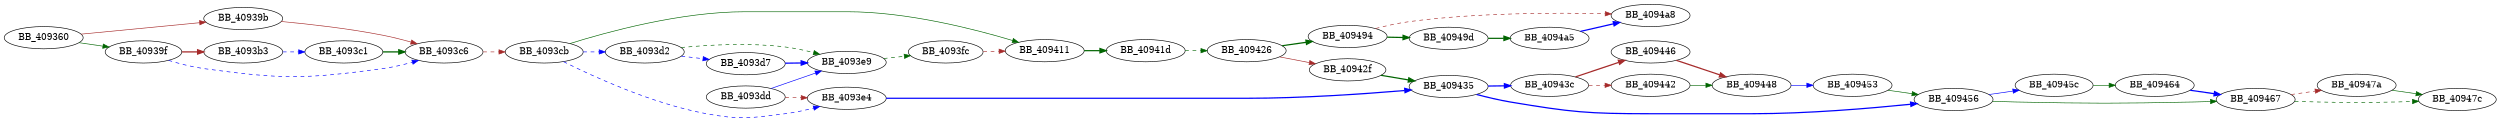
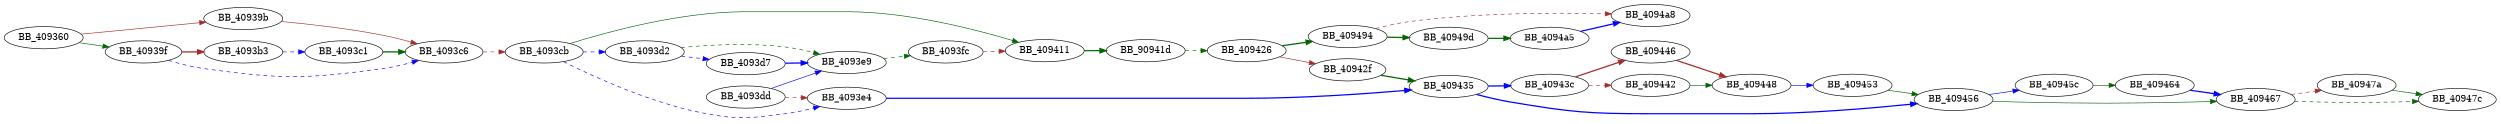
node "BB_40941d": label "BB_40941d" -> "BB_90941d"
